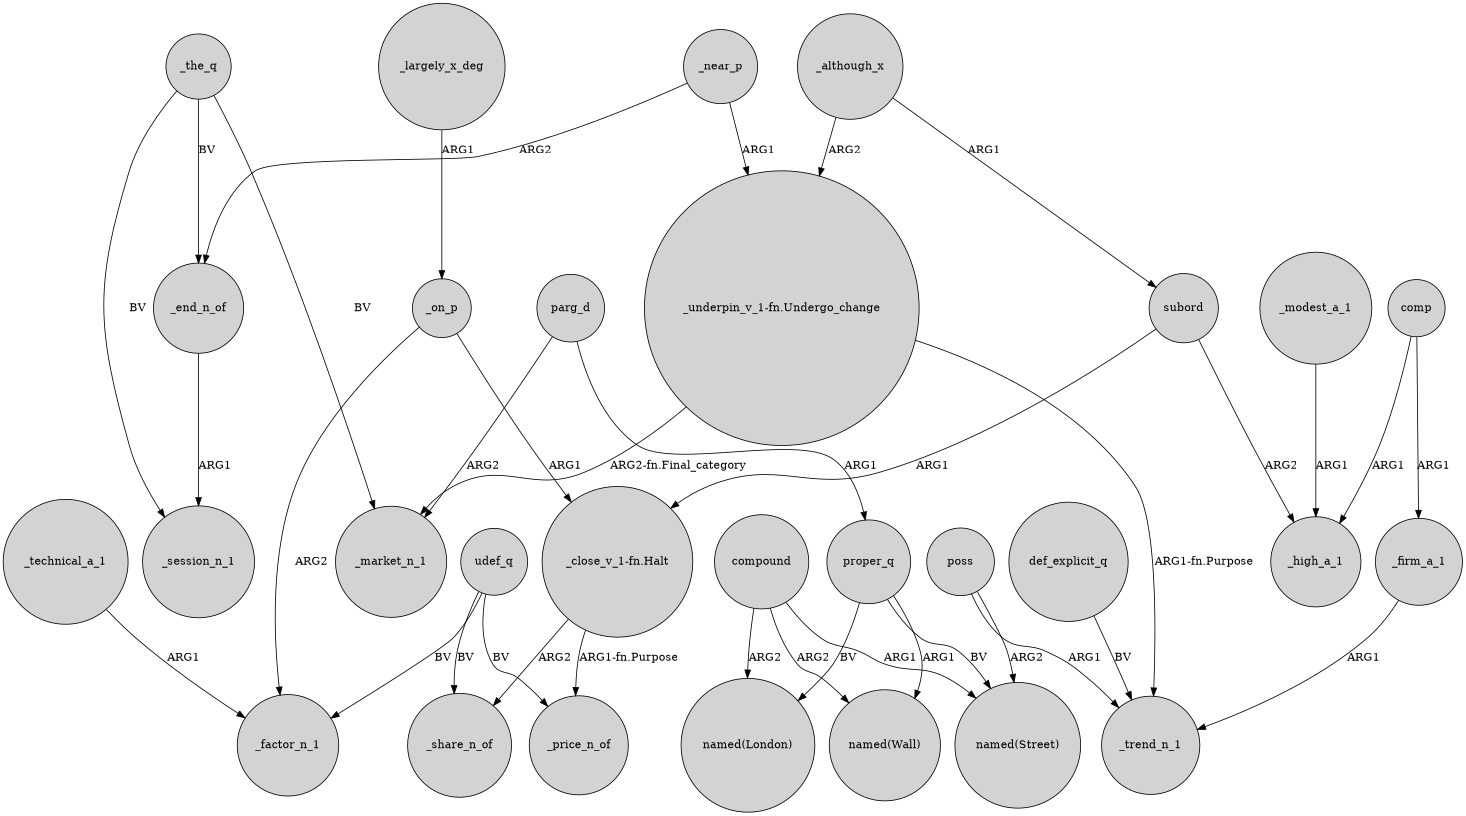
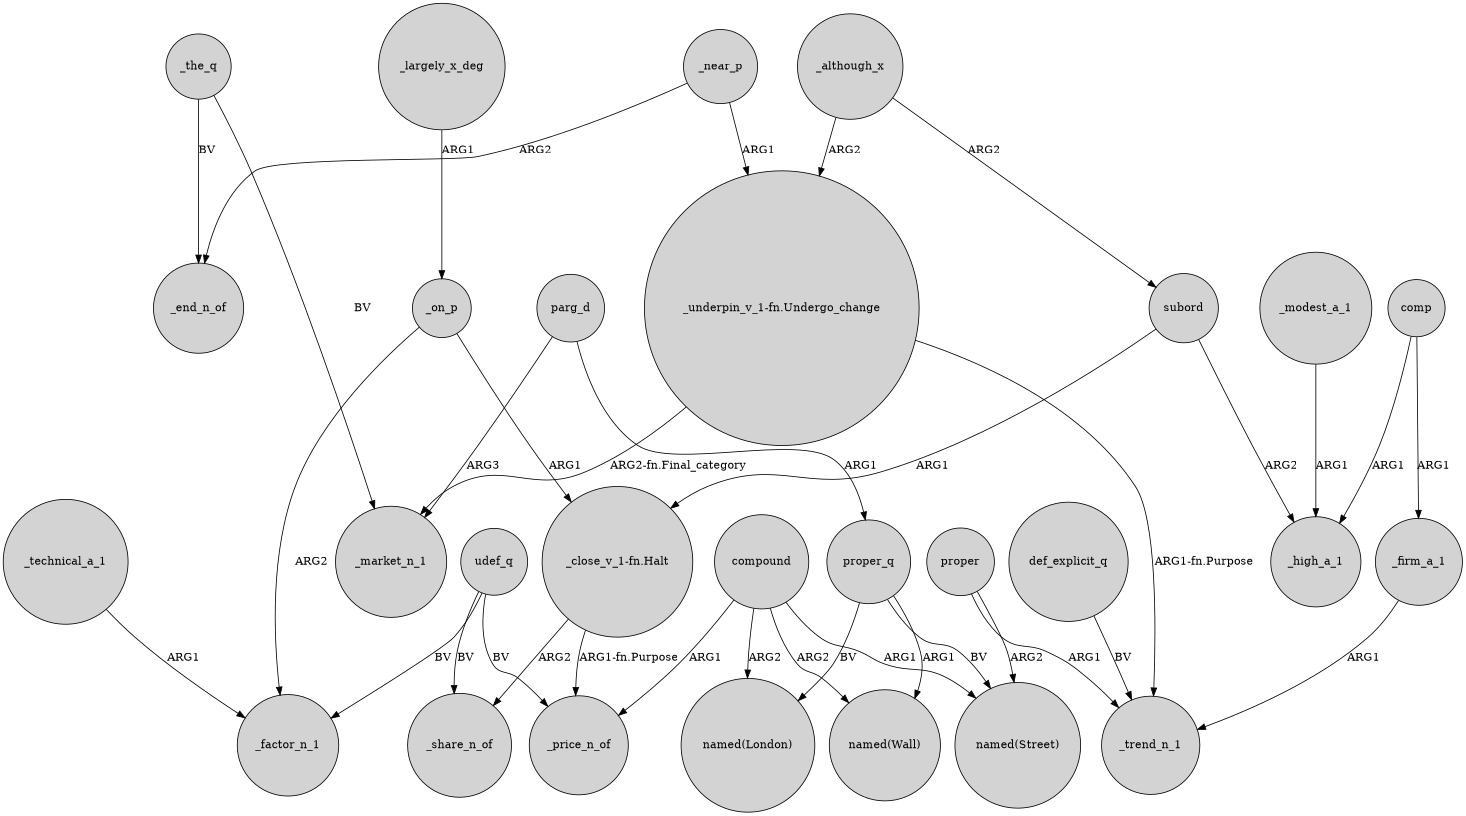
edge "_although_x" -> "subord": label "ARG1" -> "ARG2"
edge "parg_d" -> "_market_n_1": label "ARG2" -> "ARG3"
node "_session_n_1": removed
node "poss": label "poss" -> "proper"
edge "compound" -> "_price_n_of": added, label "ARG1"
